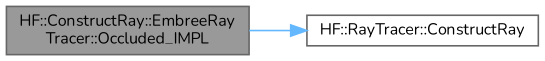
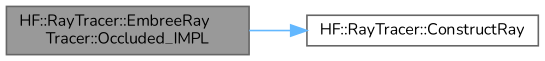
node "HF::ConstructRay::EmbreeRay Tracer::Occluded_IMPL": label "HF::ConstructRay::EmbreeRay Tracer::Occluded_IMPL" -> "HF::RayTracer::EmbreeRay Tracer::Occluded_IMPL"
